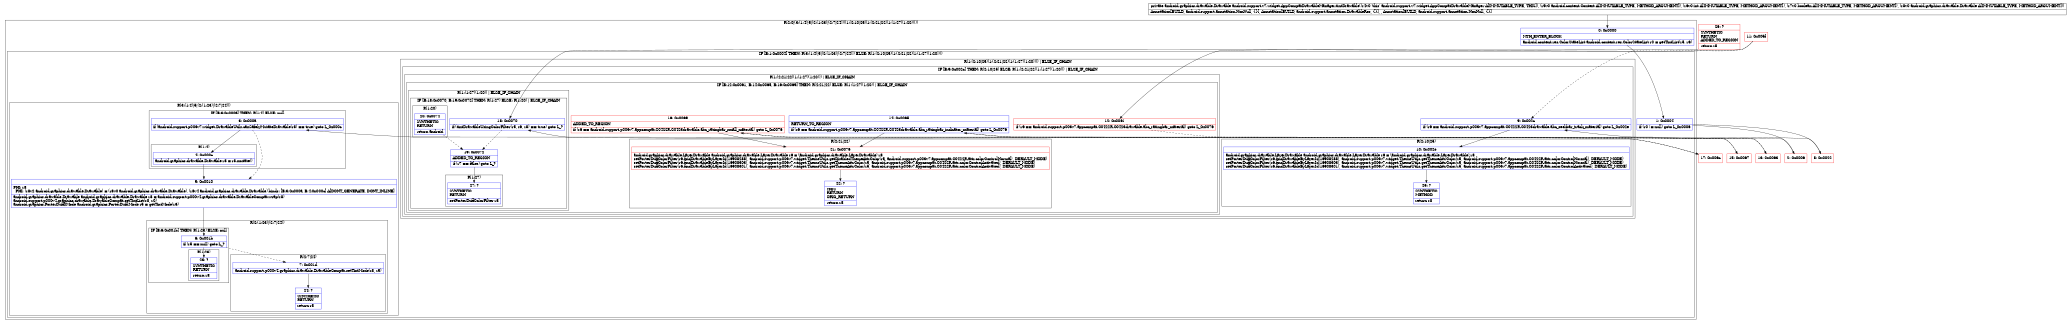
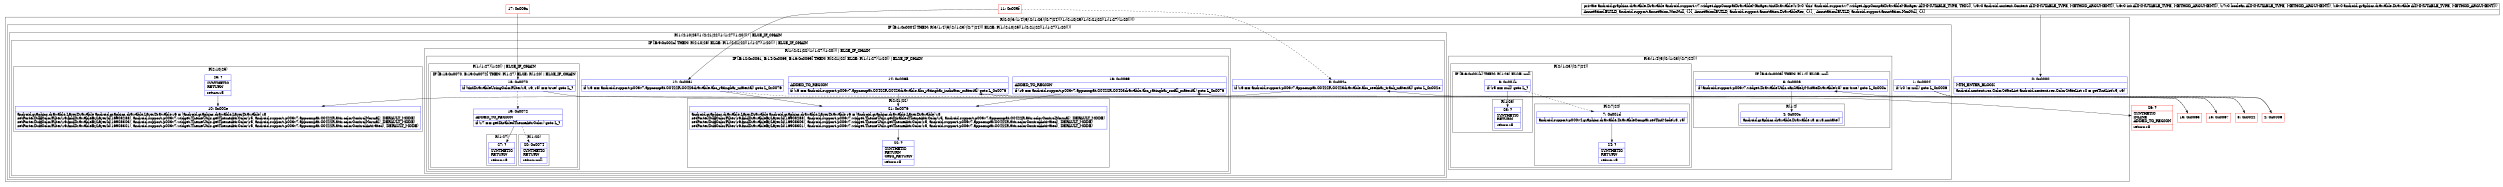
node "26: ?": text "RETURN" -> "INLINE"
edge "26: ?" -> "18: 0x0070": reversed
edge "0: 0x0000" -> "1: 0x0004": removed
edge "12: 0x0061" -> "21: 0x0076": added
node "16: 0x0069": color red -> blue
node "14: 0x0065": text "RETURN_TO_REGION" -> "ADDED_TO_REGION"
node "12: 0x0061": color red -> blue
edge "1: 0x0004" -> "8: 0x0022": style solid -> dashed
node "20: 0x0074": text "return android" -> "return null"
edge "16: 0x0069" -> "17: 0x006c": removed
edge "20: 0x0074" -> "19: 0x0072": reversed
node "21: 0x0076": color red -> blue
node "19: 0x0072": text "if (r7 == false) goto L_?" -> "if (r7 == getDisabledThemeAttrColor) goto L_?"
edge "10: 0x002e" -> "25: ?": reversed
node "22: ?": text "THIS" -> "SYNTHETIC"
node "5: 0x0010": removed
node "25: ?": text "METHOD" -> "RETURN"
node "27: ?": text "setPorterDuffColorFilter r8" -> "return r8"
